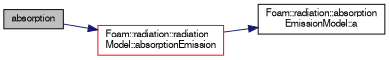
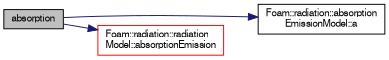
edge "Foam::radiation::radiation Model::absorptionEmission" -> "Foam::radiation::absorption EmissionModel::a": now "absorption" -> "Foam::radiation::absorption EmissionModel::a"
